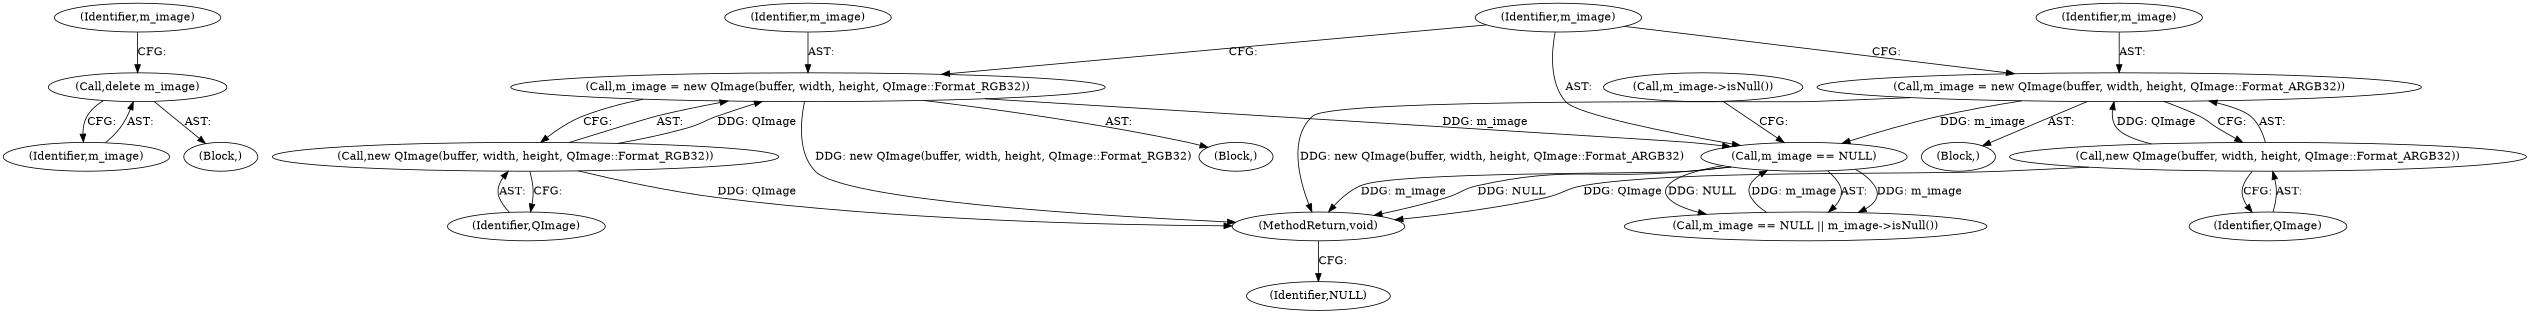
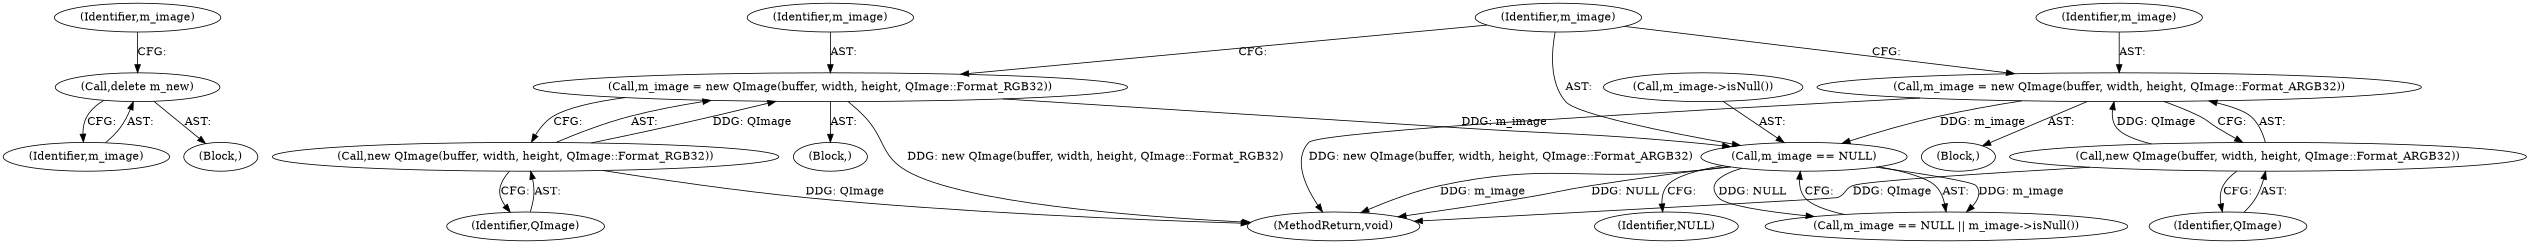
node "(Call,delete m_image)": label "(Call,delete m_image)" -> "(Call,delete m_new)"
edge "(Call,m_image->isNull())" -> "(Call,m_image == NULL)": label "CFG: " -> "AST: "
edge "(Call,m_image == NULL || m_image->isNull())" -> "(Call,m_image == NULL)": label "DDG: m_image" -> "CFG: "
edge "(MethodReturn,void)" -> "(Identifier,NULL)": now "(Call,m_image == NULL)" -> "(Identifier,NULL)"
